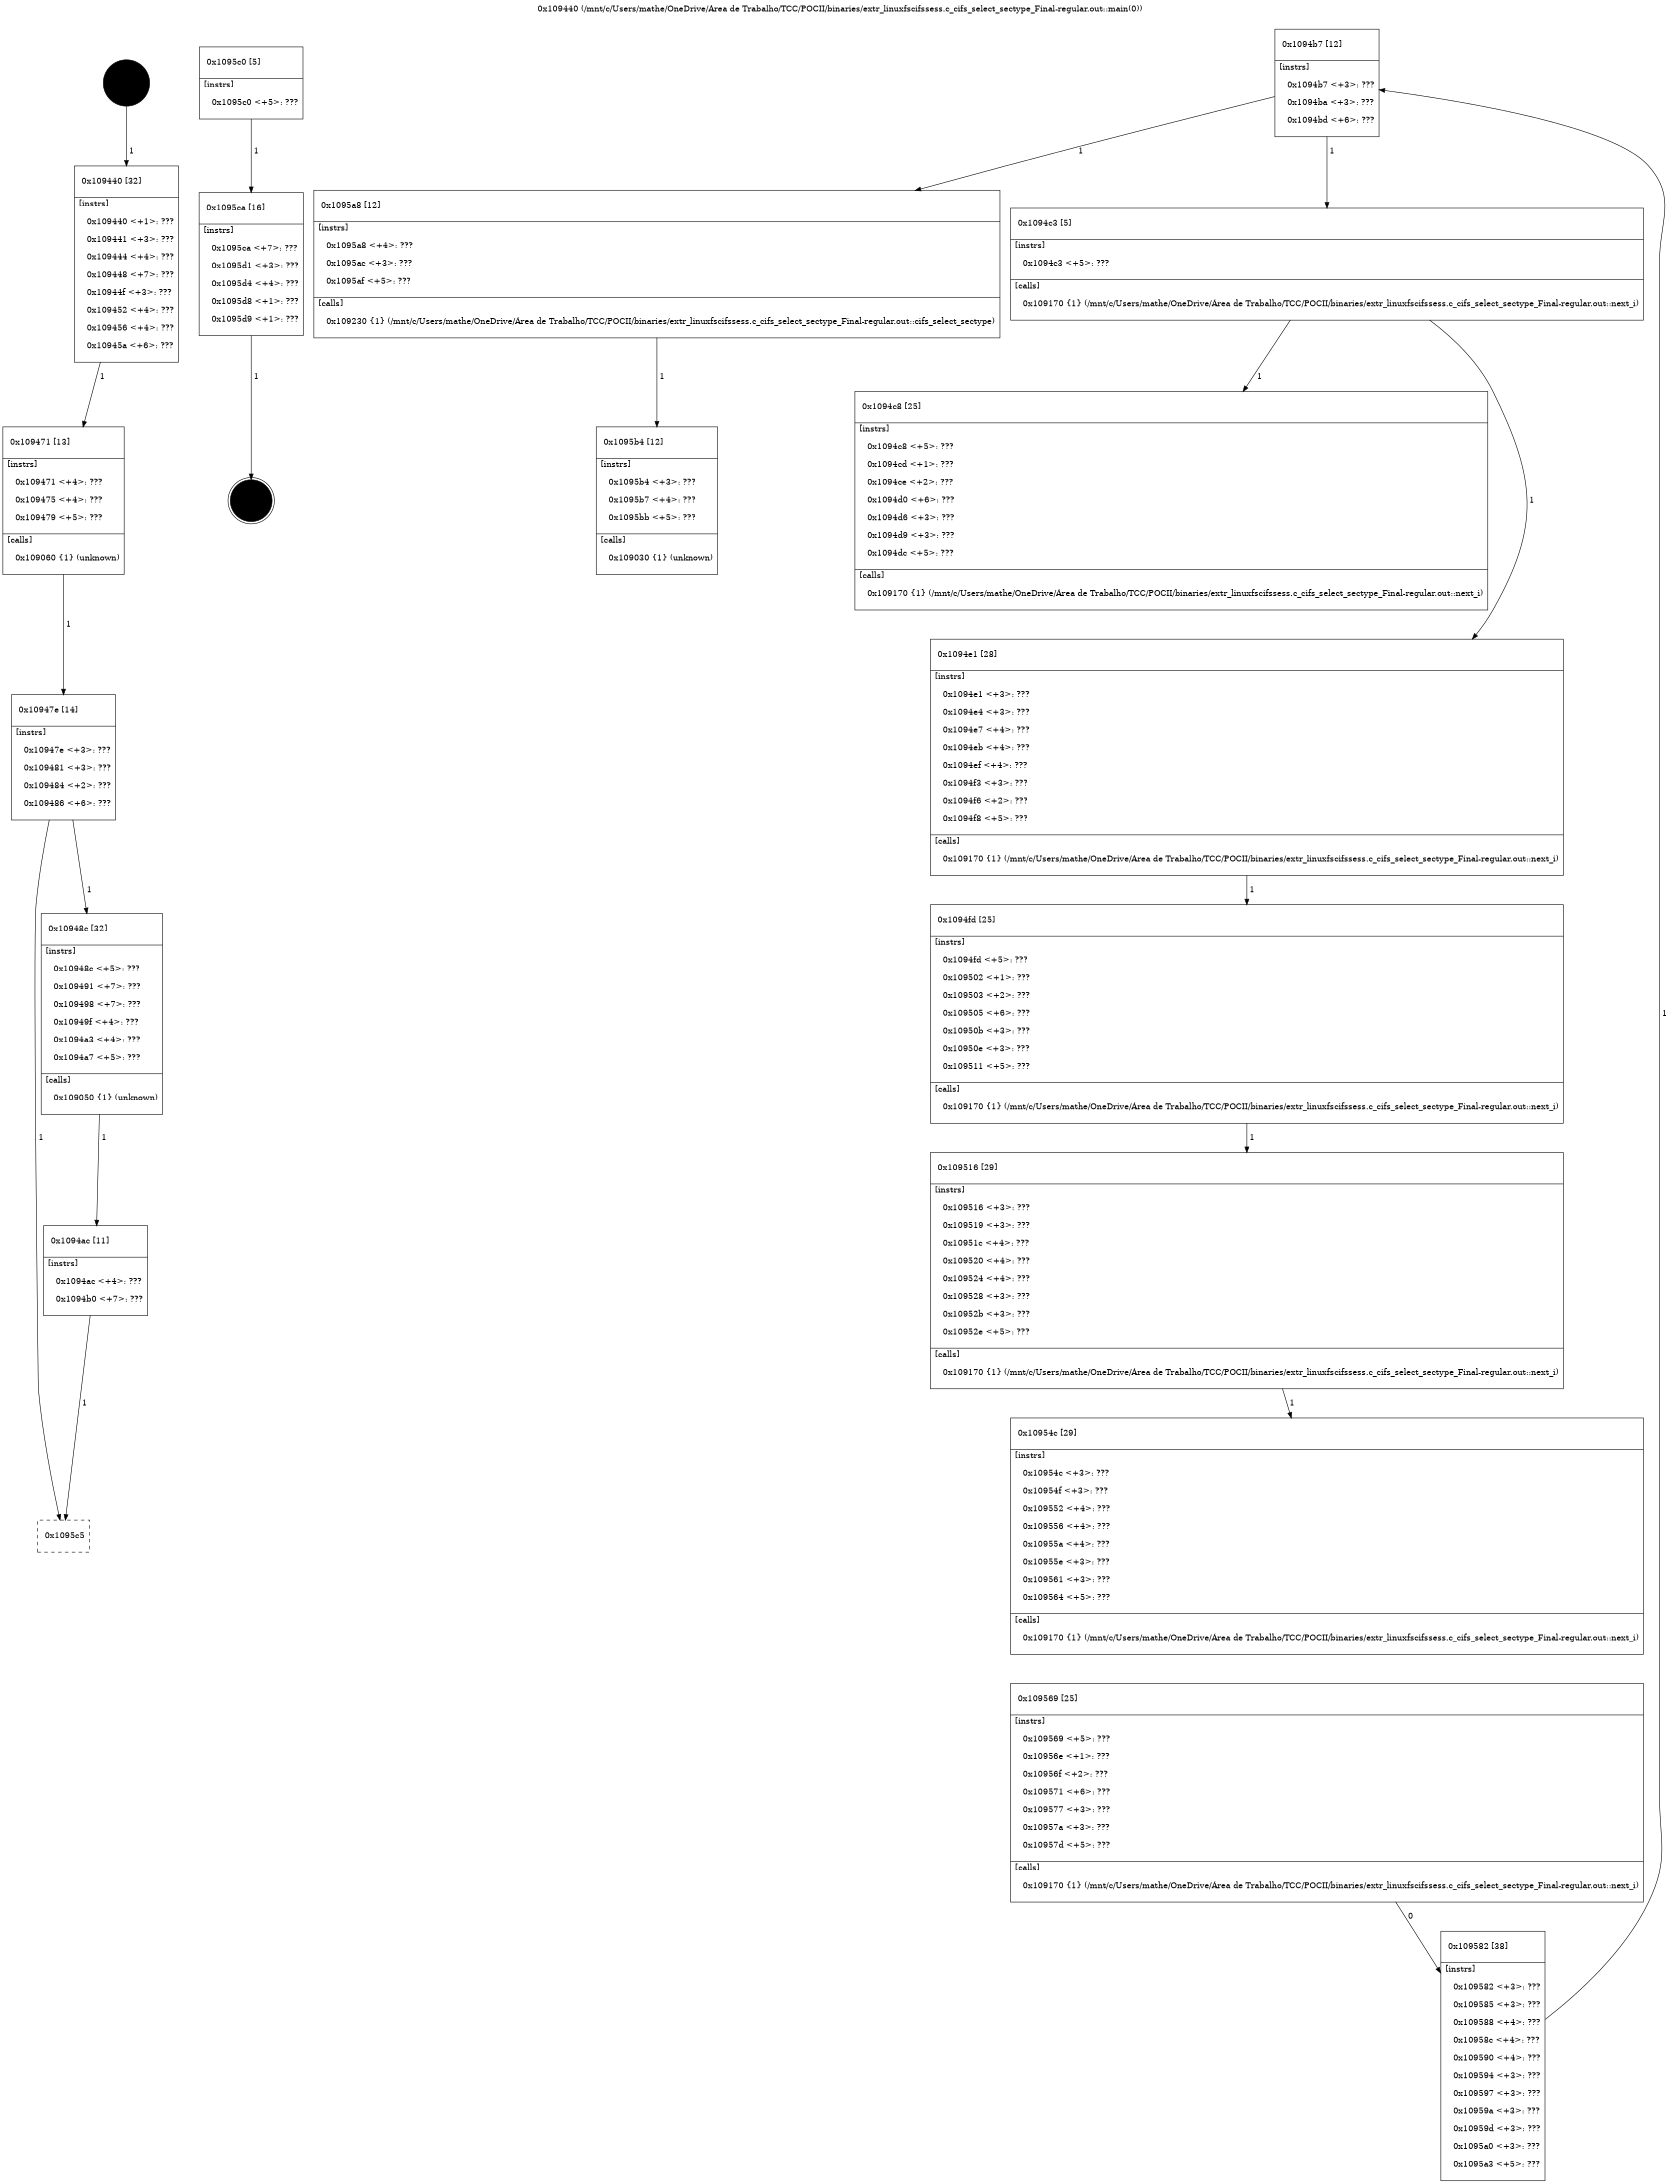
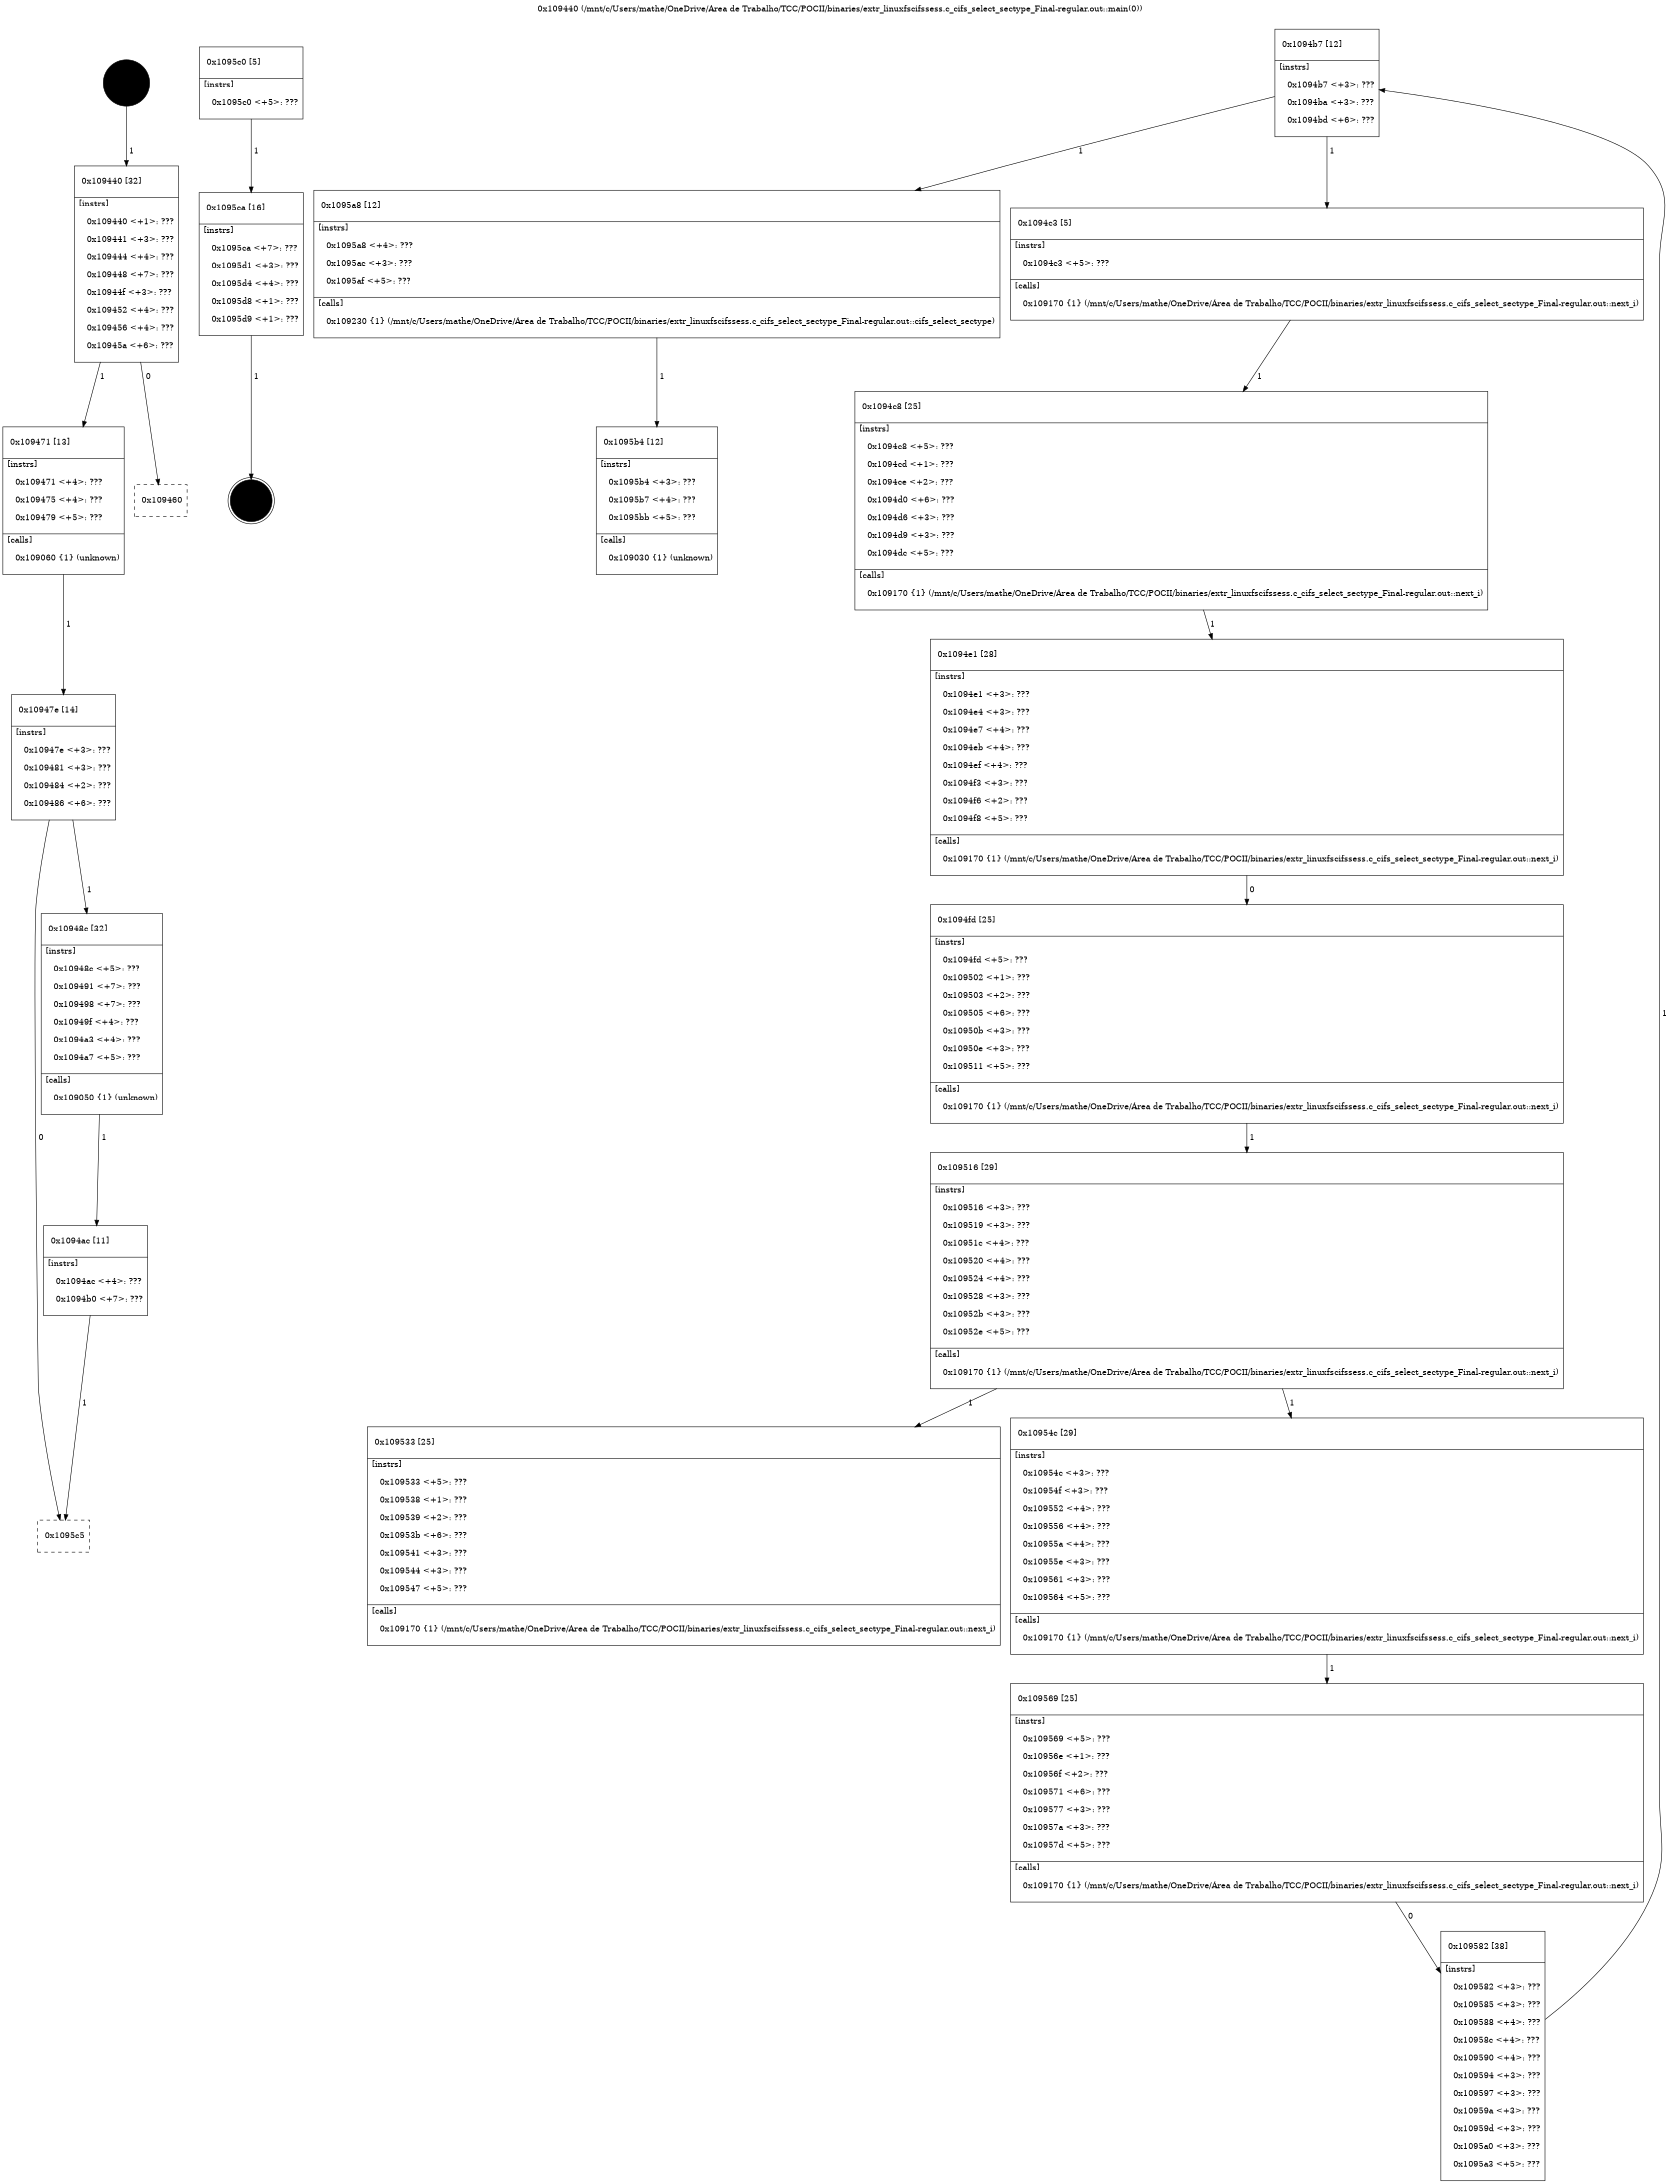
edge "0x1094c3 [5]" -> "0x1094e1 [28]": now "0x1094c8 [25]" -> "0x1094e1 [28]"
node "0x109460": added
edge "0x1094e1 [28]" -> "0x1094fd [25]": label " 1" -> " 0"
edge "0x10947e [14]" -> "0x1095c5": label " 1" -> " 0"
node "0x109533 [25]": added
edge "0x10954c [29]" -> "0x109569 [25]": added, label "1"
